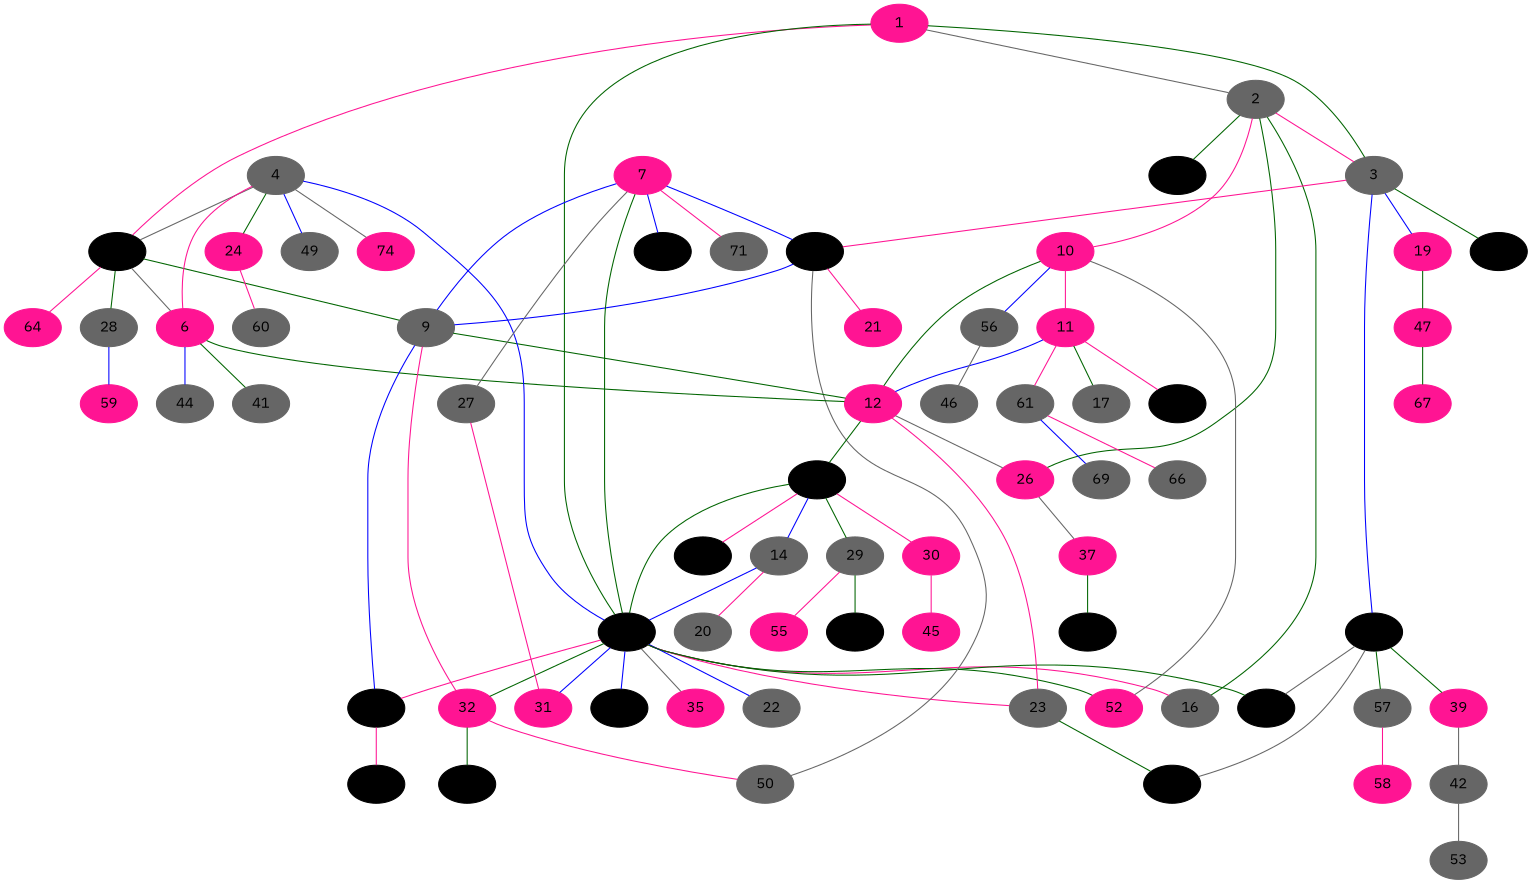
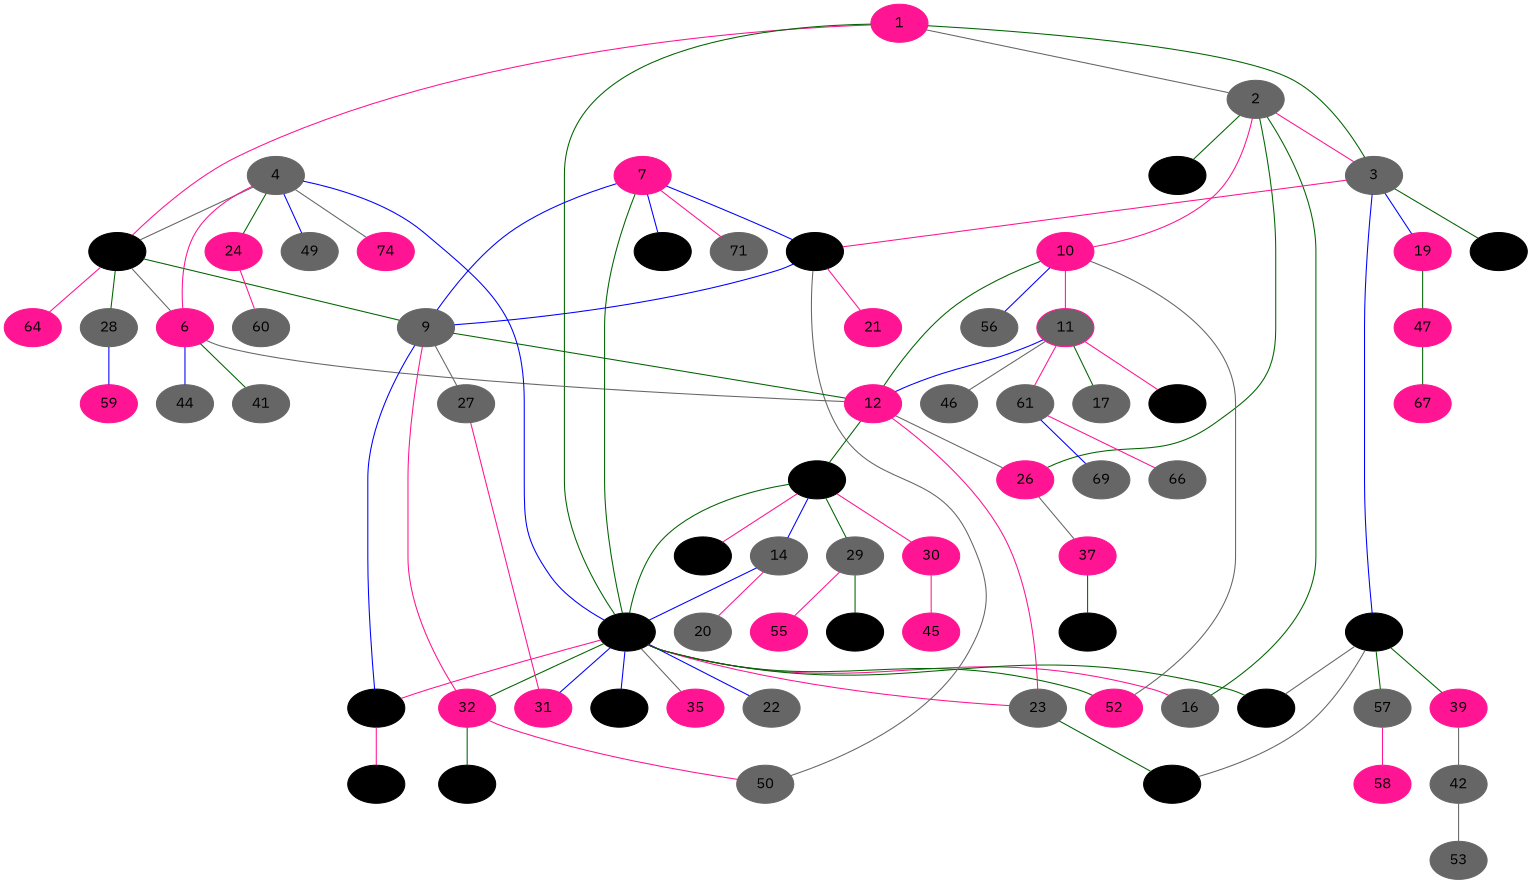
edge "7" -- "27": now "9" -- "27"
node "11": fillcolor deeppink -> gray40
edge "56" -- "46": now "11" -- "46"
edge "6" -- "12": color darkgreen -> gray40
